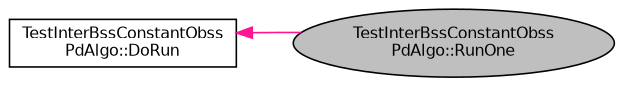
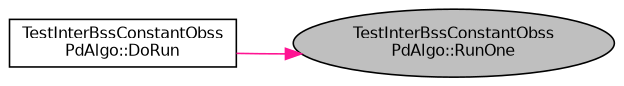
edge "TestInterBssConstantObss PdAlgo::RunOne" -> "TestInterBssConstantObss PdAlgo::DoRun": reversed
